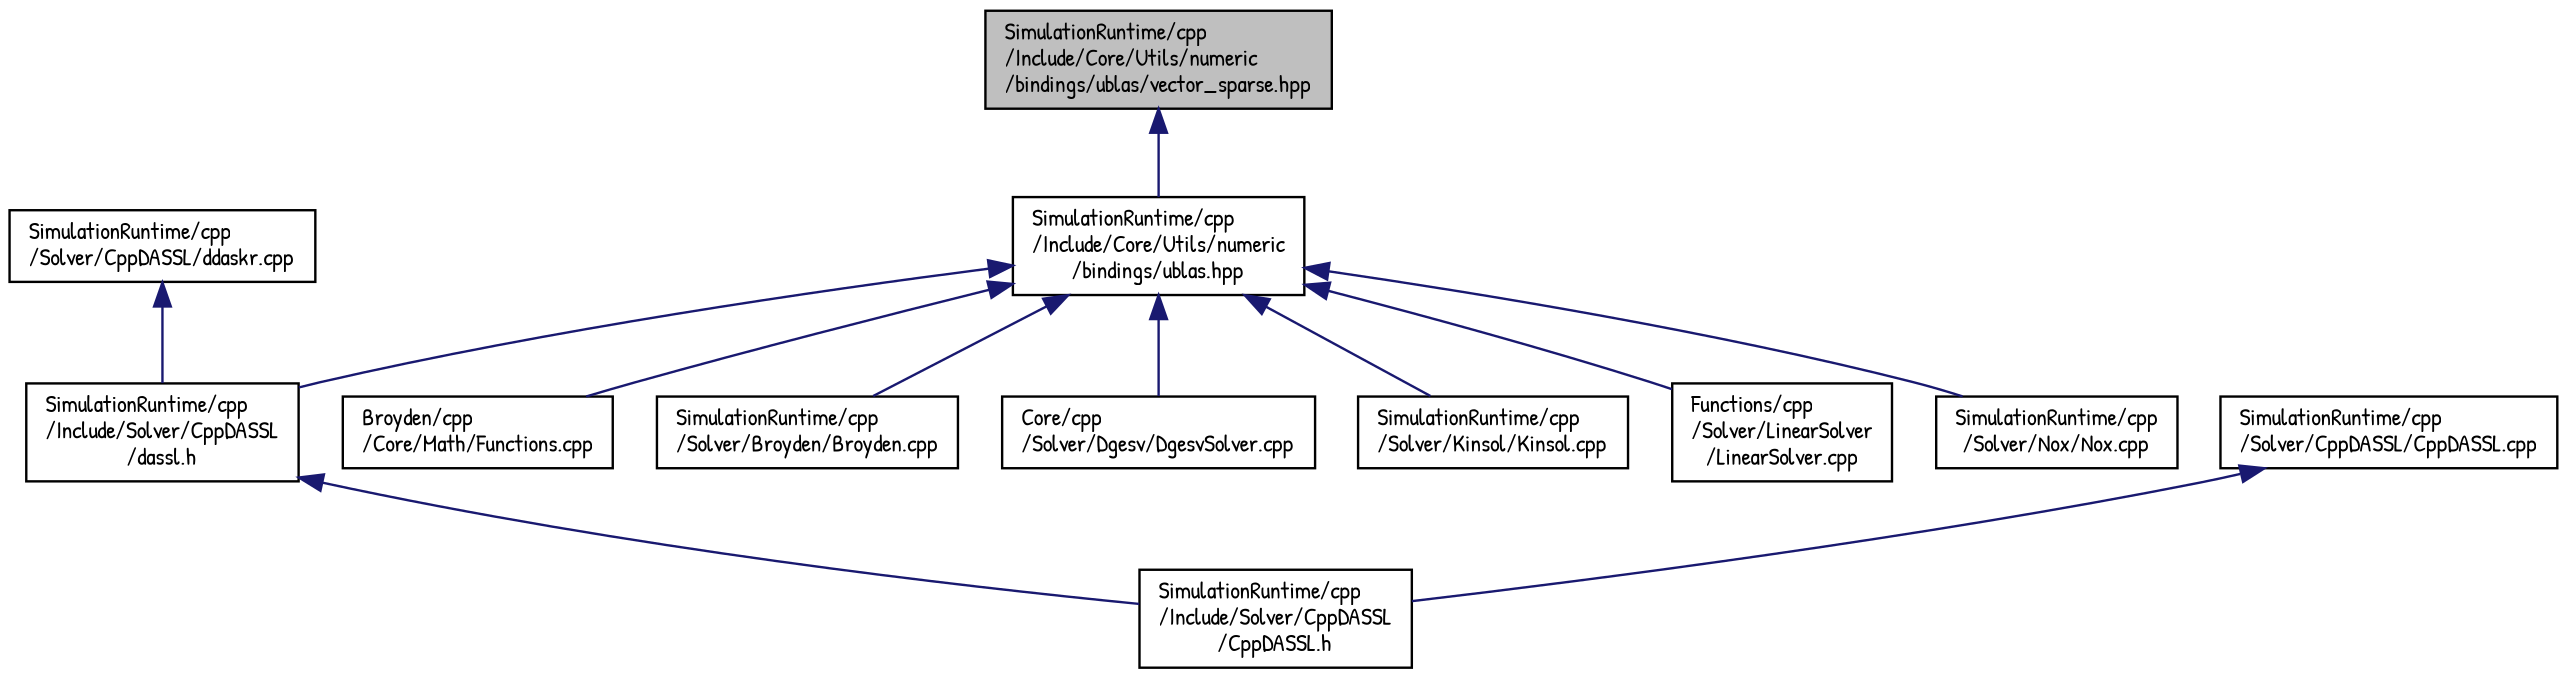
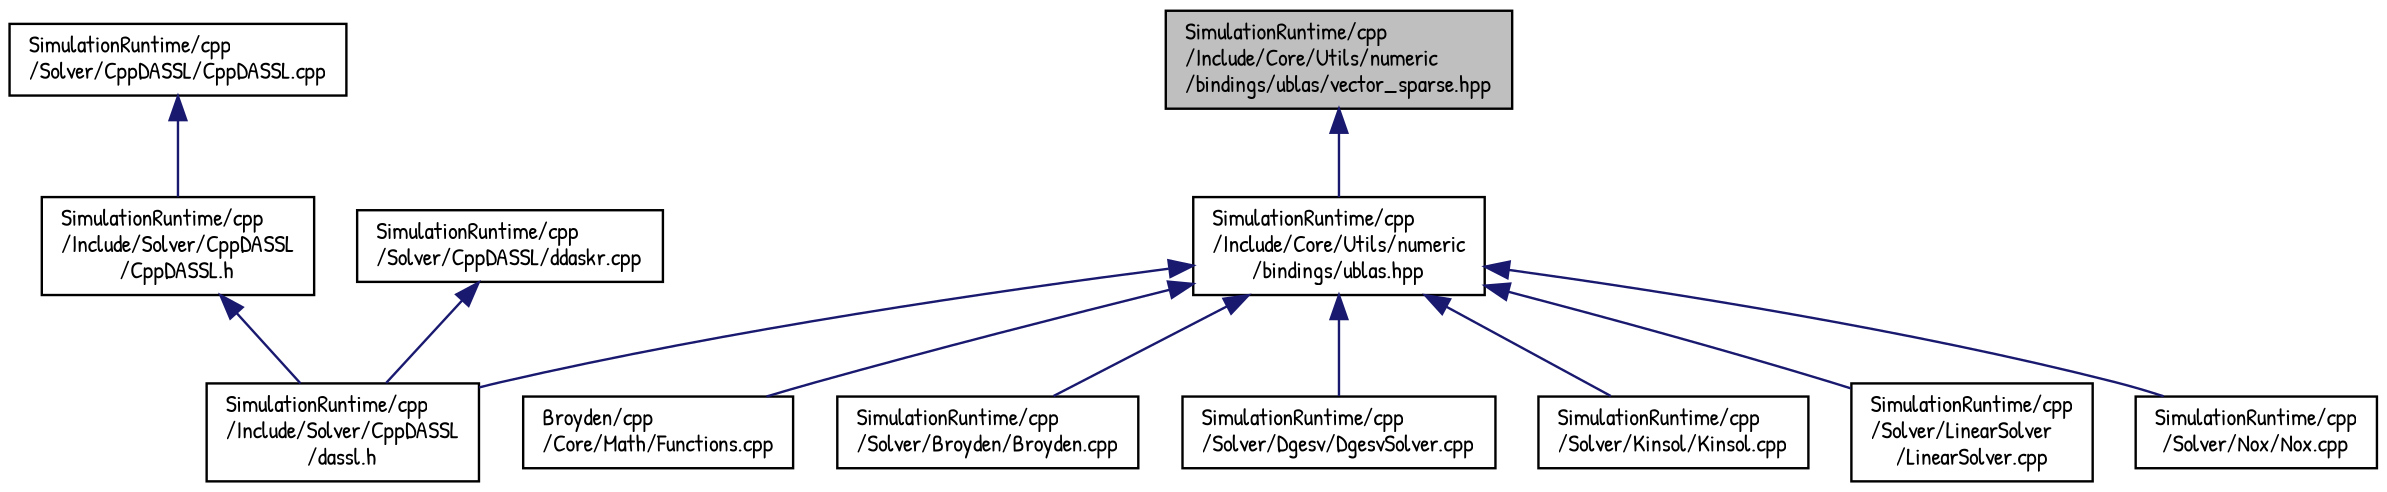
node "Core/cpp /Solver/Dgesv/DgesvSolver.cpp": label "Core/cpp /Solver/Dgesv/DgesvSolver.cpp" -> "SimulationRuntime/cpp /Solver/Dgesv/DgesvSolver.cpp"
node "Functions/cpp /Solver/LinearSolver /LinearSolver.cpp": label "Functions/cpp /Solver/LinearSolver /LinearSolver.cpp" -> "SimulationRuntime/cpp /Solver/LinearSolver /LinearSolver.cpp"
edge "SimulationRuntime/cpp /Include/Solver/CppDASSL /CppDASSL.h" -> "SimulationRuntime/cpp /Include/Solver/CppDASSL /dassl.h": reversed
